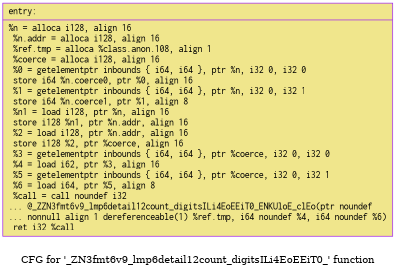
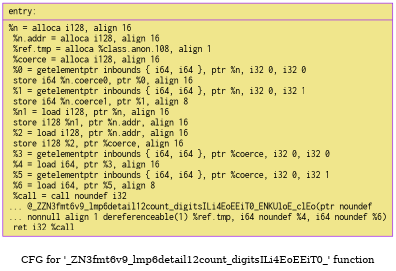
node "entry:": text "%4 = load i62, ptr %3, align 16" -> "%4 = load i64, ptr %3, align 16"
